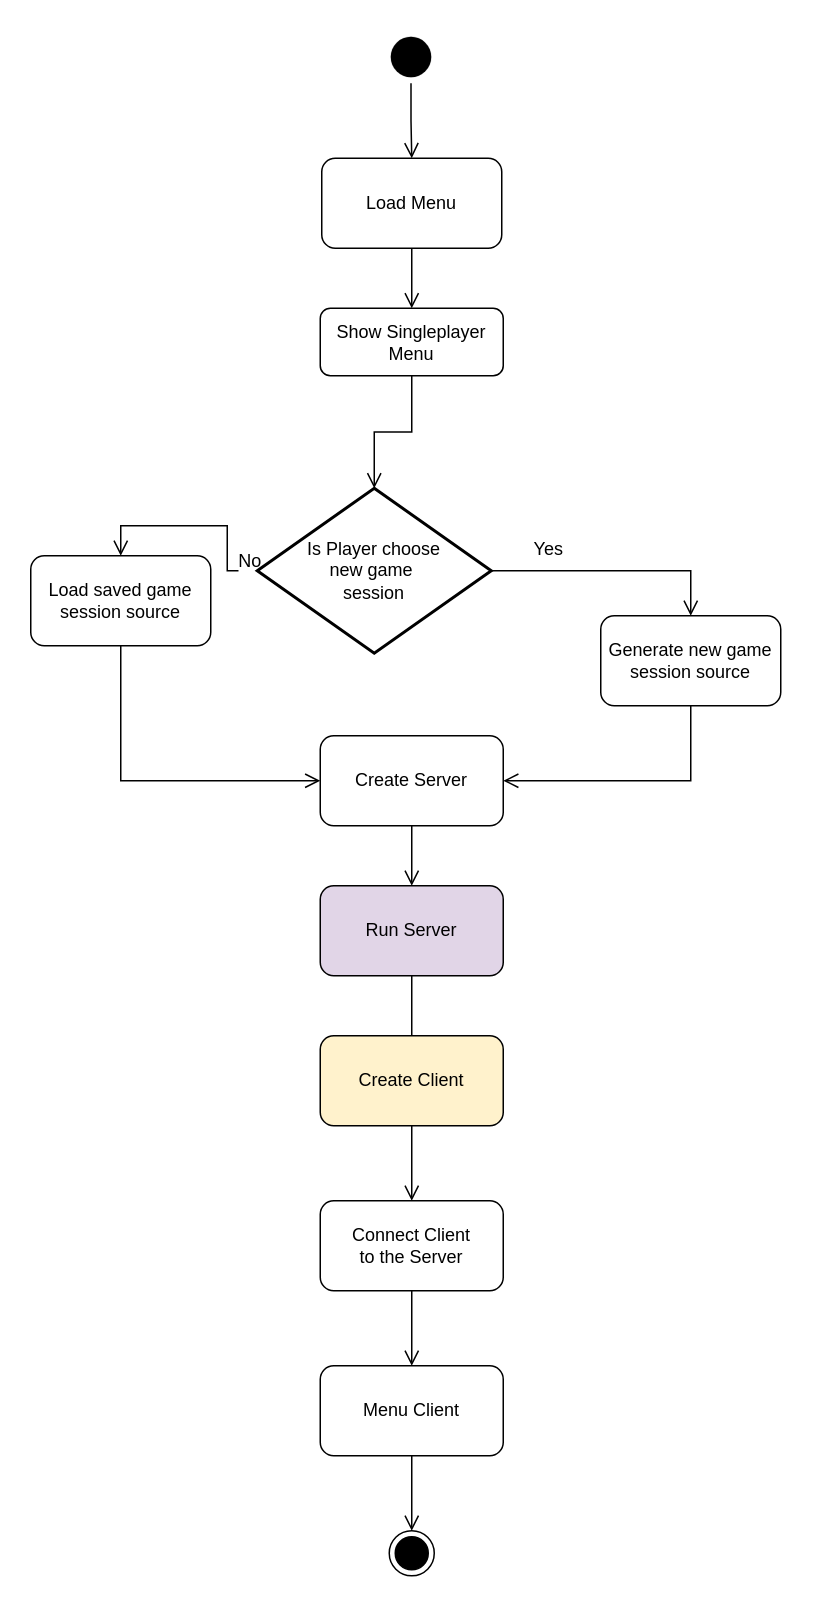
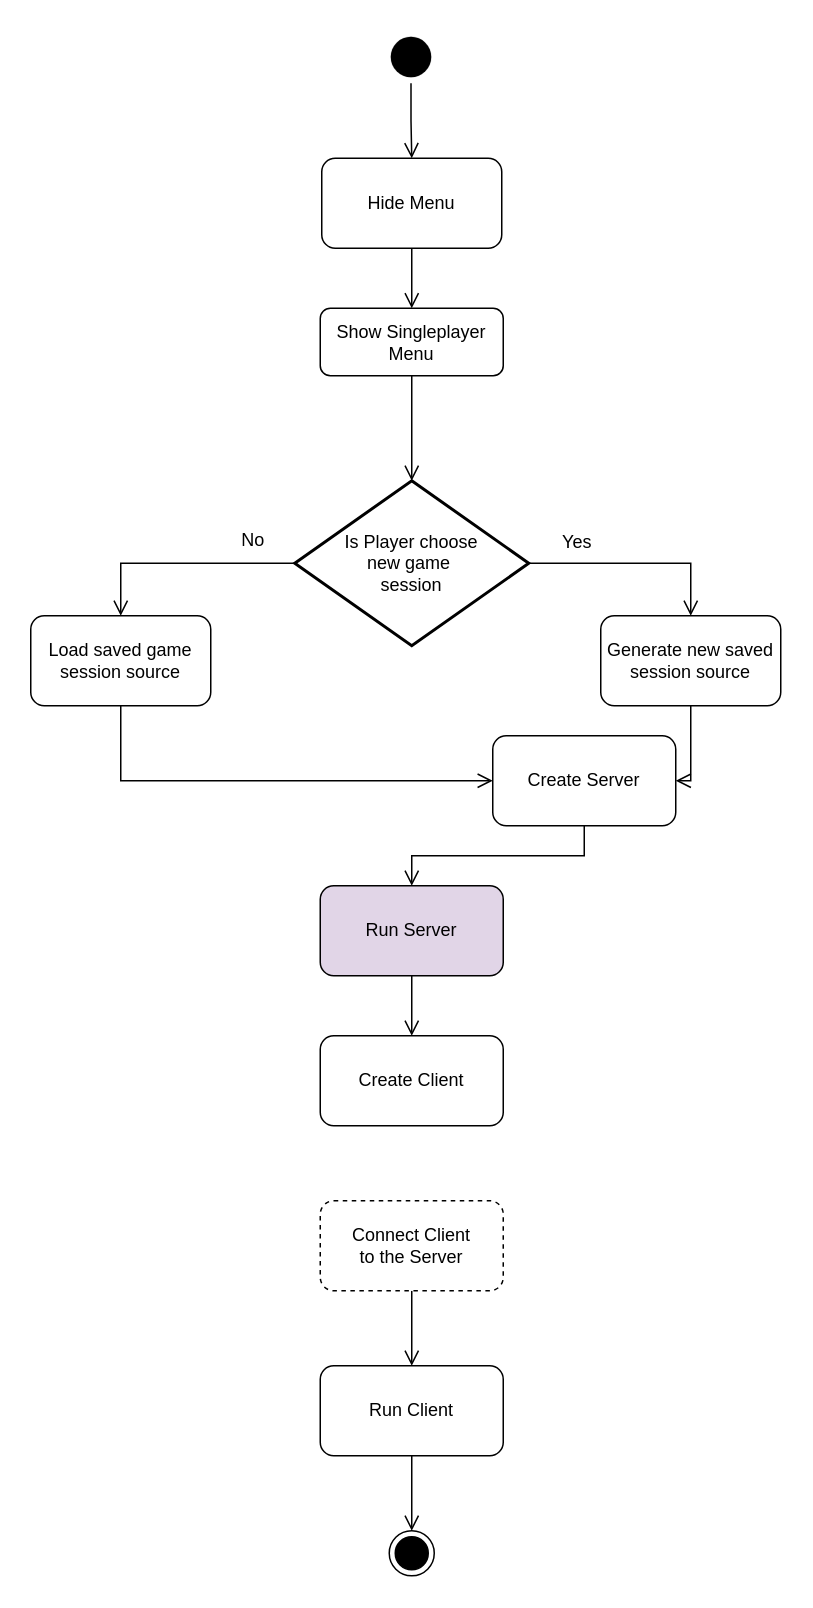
node "Load Menu": label "Load Menu" -> "Hide Menu"
node "Is Player choose new game session": moved (374, 571) -> (412, 563)
node "Load saved game session source": moved (121, 601) -> (121, 661)
node "Generate new game session source": label "Generate new game session source" -> "Generate new saved session source"
node "Create Server": moved (412, 781) -> (584, 781)
edge "Run Server" -- "Create Client": arrowhead none -> open
node "Create Client": fillcolor #fff2cc -> #ffffff
edge "Create Client" -> "Connect Client to the Server": removed
node "Connect Client to the Server": style solid -> dashed
node "Menu Client": label "Menu Client" -> "Run Client"
